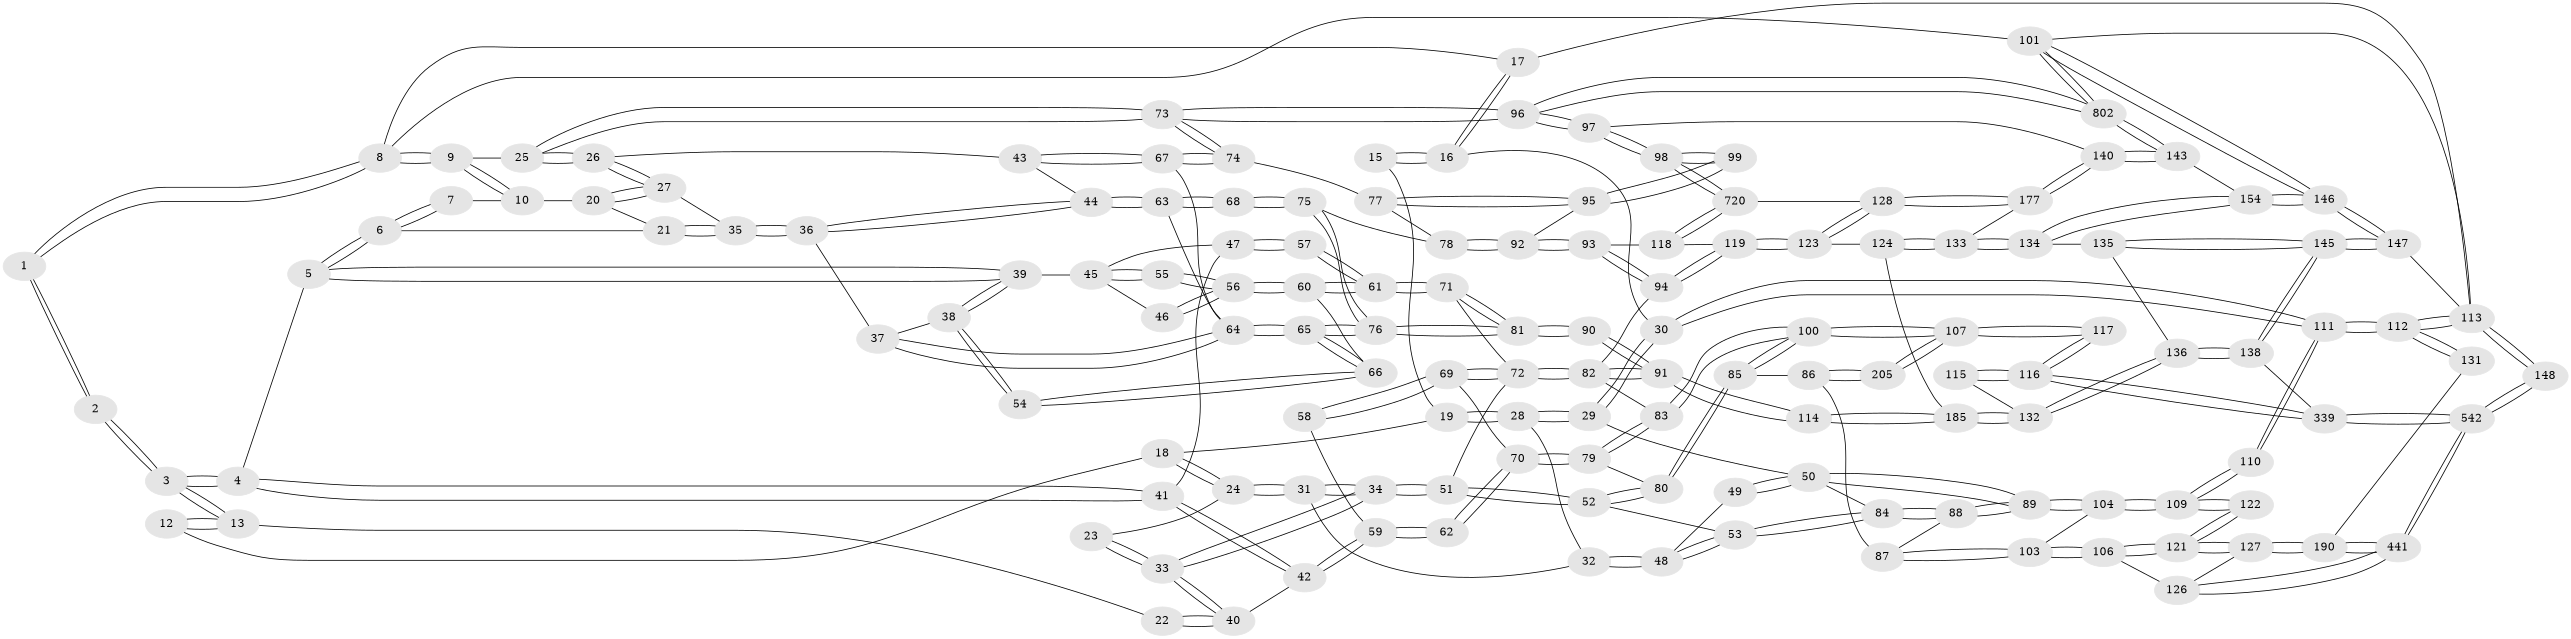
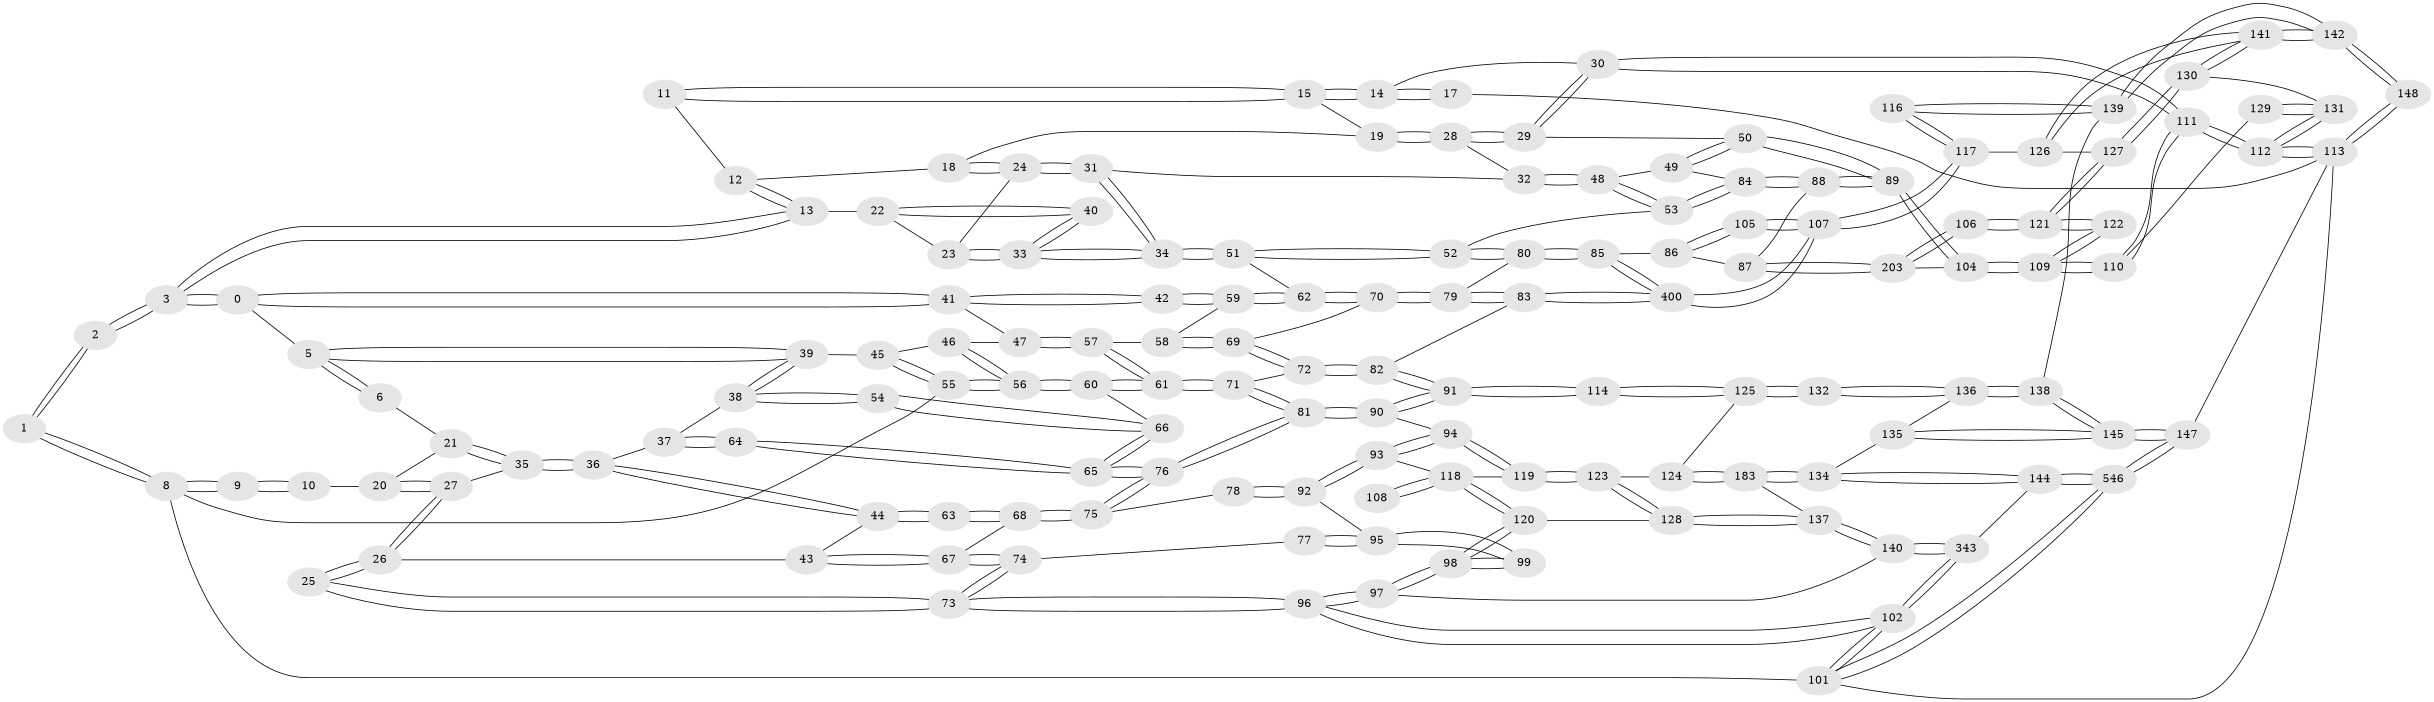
edge "17" -- "8": now "55" -- "8"
node "11": added
node "129": added
node "802": label "802" -> "102"
node "143": label "143" -> "343"
edge "9" -- "25": removed
node "16": label "16" -> "14"
node "154": label "154" -> "144"
node "146": label "146" -> "546"
node "7": removed
node "177": label "177" -> "137"
node "720": label "720" -> "120"
edge "77" -- "78": removed
edge "22" -- "23": added
edge "67" -- "64": now "67" -- "68"
node "133": label "133" -> "183"
edge "47" -- "45": now "47" -- "46"
edge "63" -- "64": removed
edge "94" -- "82": now "94" -- "90"
node "100": label "100" -> "400"
edge "57" -- "58": added
node "205": label "205" -> "105"
node "115": removed
node "185": label "185" -> "125"
node "339": label "339" -> "139"
node "542": label "542" -> "142"
edge "72" -- "51": now "62" -- "51"
node "4": label "4" -> "0"
edge "50" -- "84": now "49" -- "84"
node "108": added
node "190": label "190" -> "130"
node "441": label "441" -> "141"
node "103": label "103" -> "203"
edge "106" -- "126": now "117" -- "126"
edge "42" -- "40": removed
